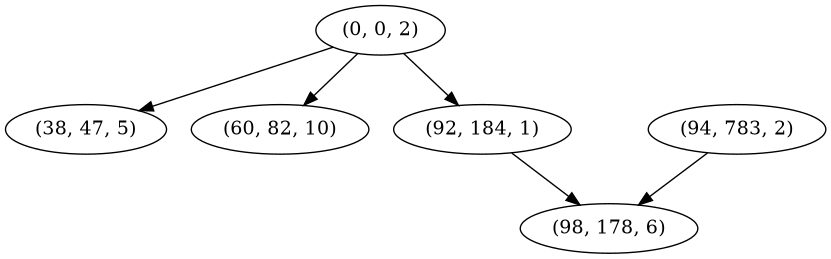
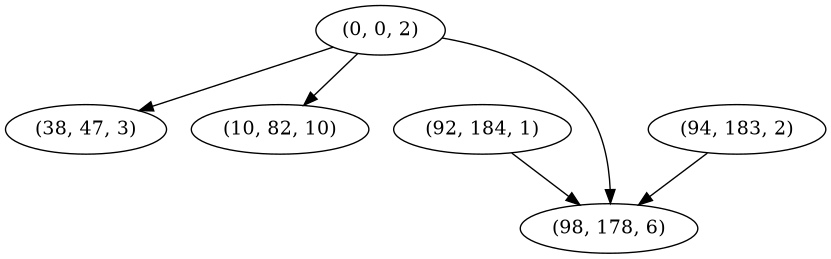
edge "(0, 0, 2)" -> "(92, 184, 1)": now "(0, 0, 2)" -> "(98, 178, 6)"
node "(38, 47, 5)": label "(38, 47, 5)" -> "(38, 47, 3)"
node "(60, 82, 10)": label "(60, 82, 10)" -> "(10, 82, 10)"
node "(94, 783, 2)": label "(94, 783, 2)" -> "(94, 183, 2)"
